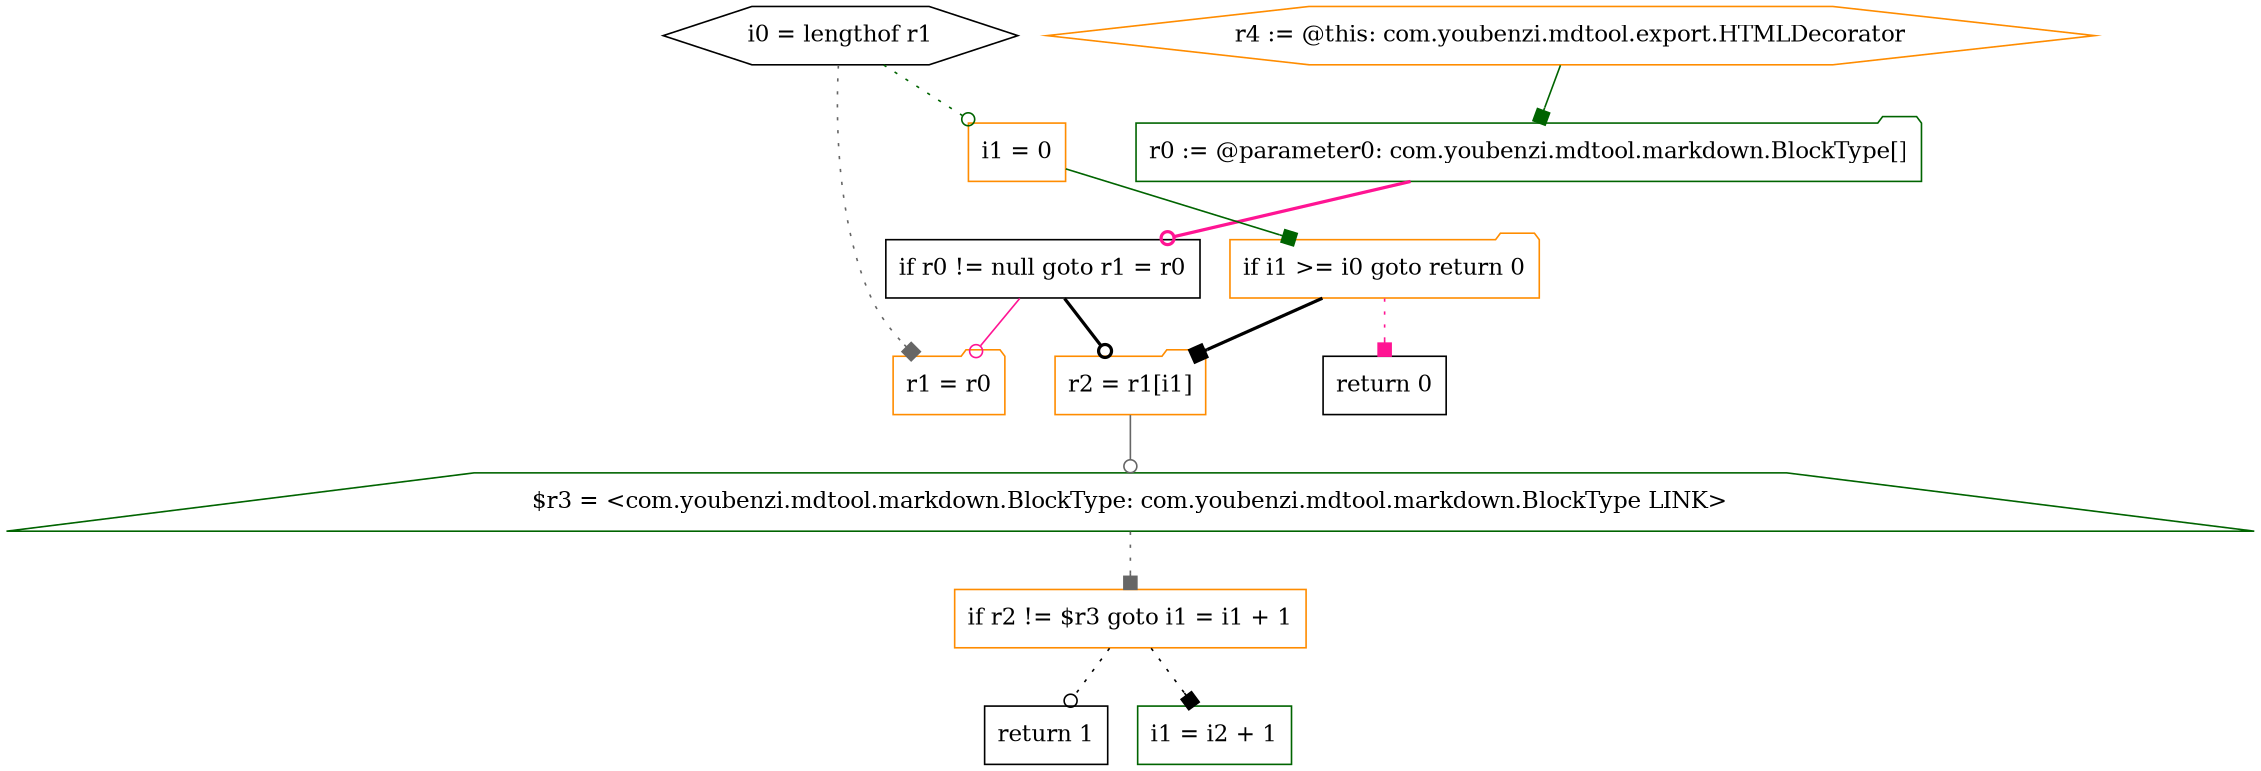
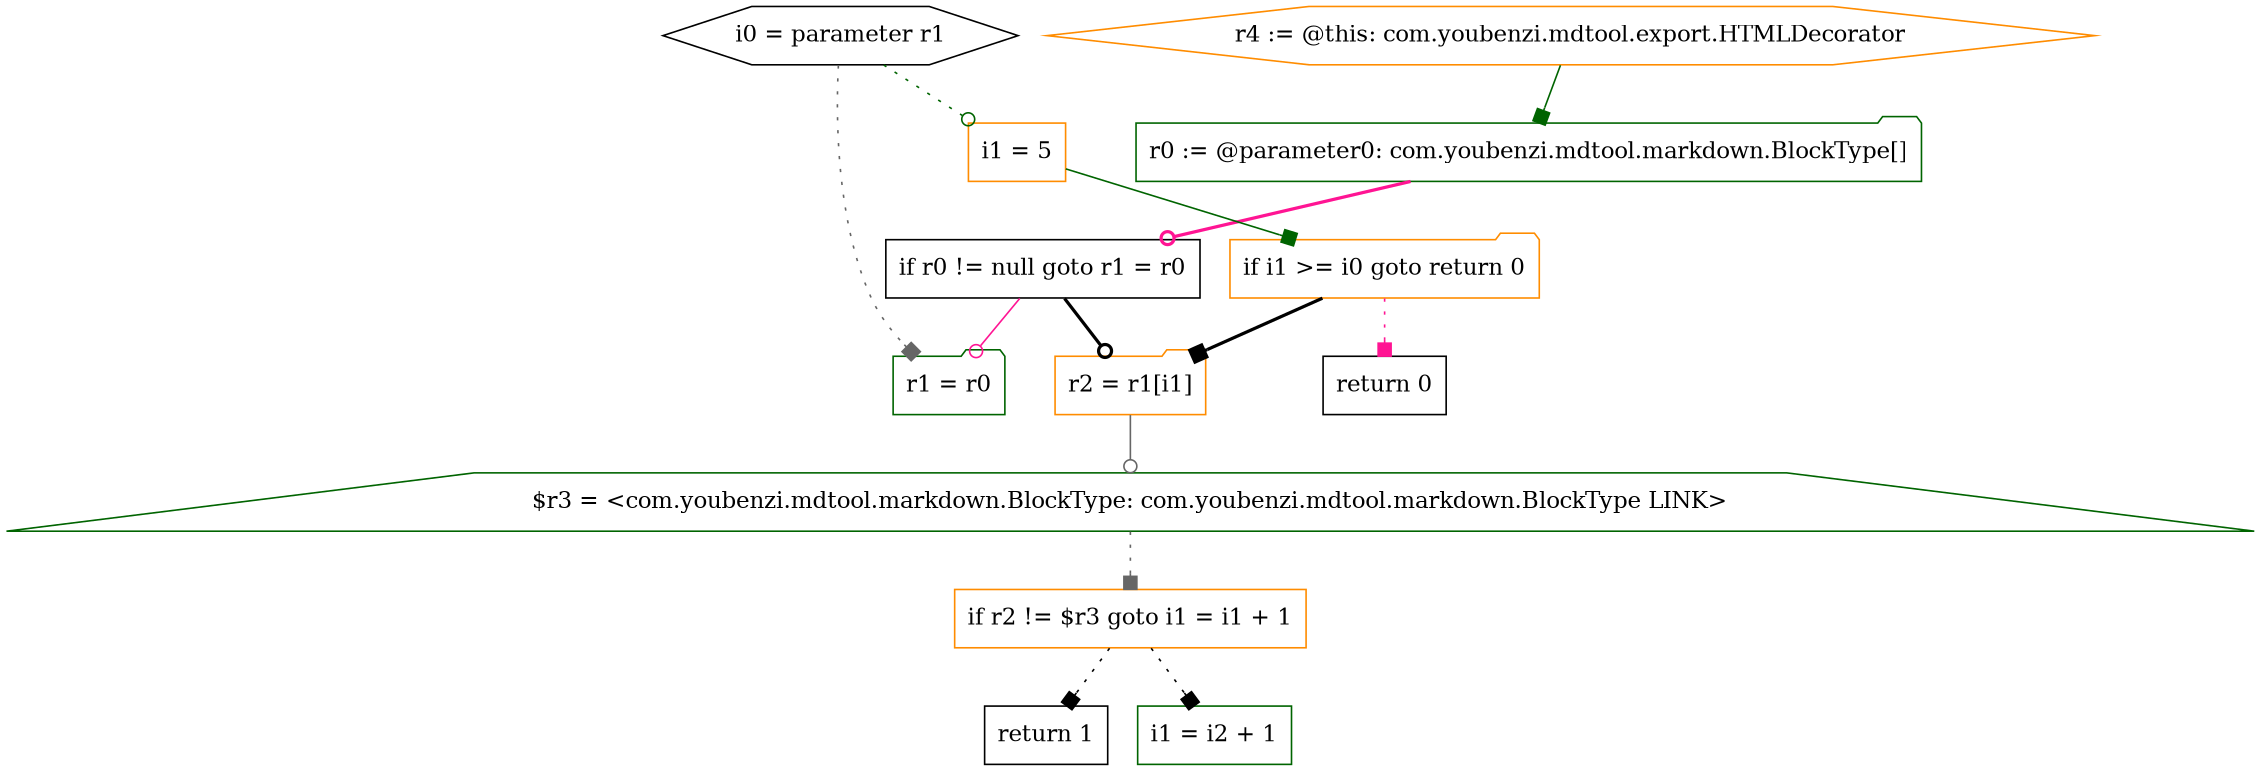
node "i0 = lengthof r1": label "i0 = lengthof r1" -> "i0 = parameter r1"
node "i1 = 0": label "i1 = 0" -> "i1 = 5"
node "r1 = r0": color darkorange -> darkgreen
edge "if r2 != $r3 goto i1 = i1 + 1" -> "return 1": arrowhead odot -> box
